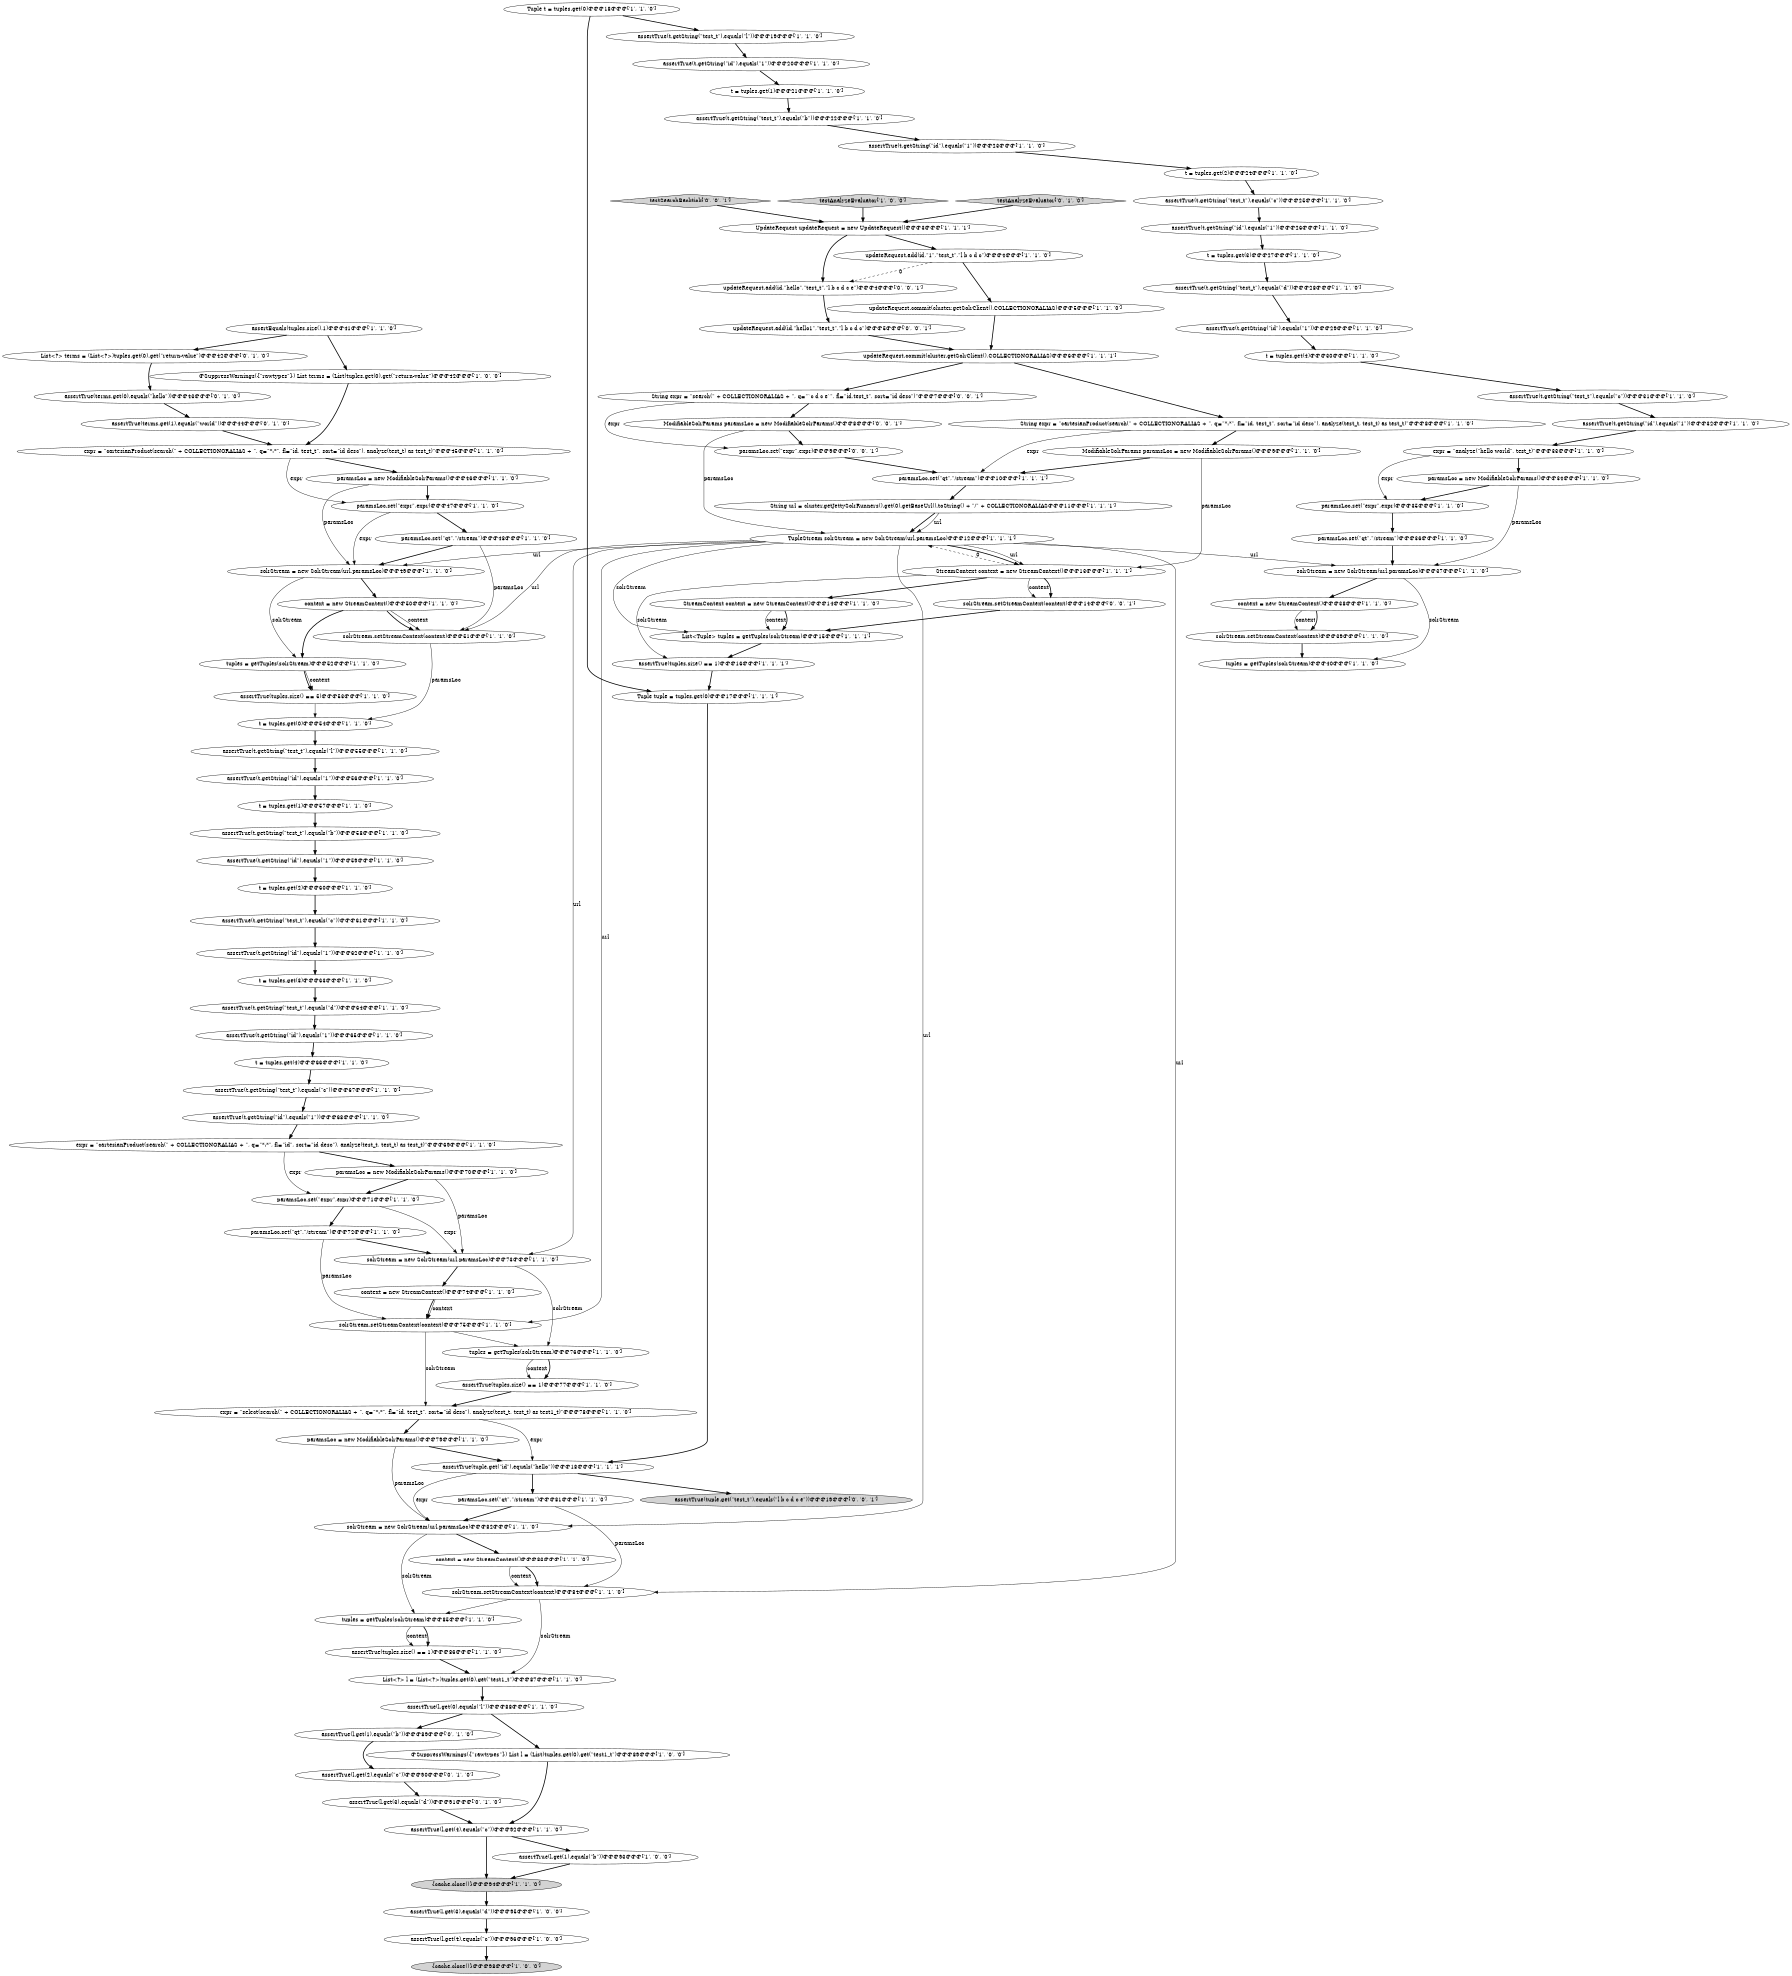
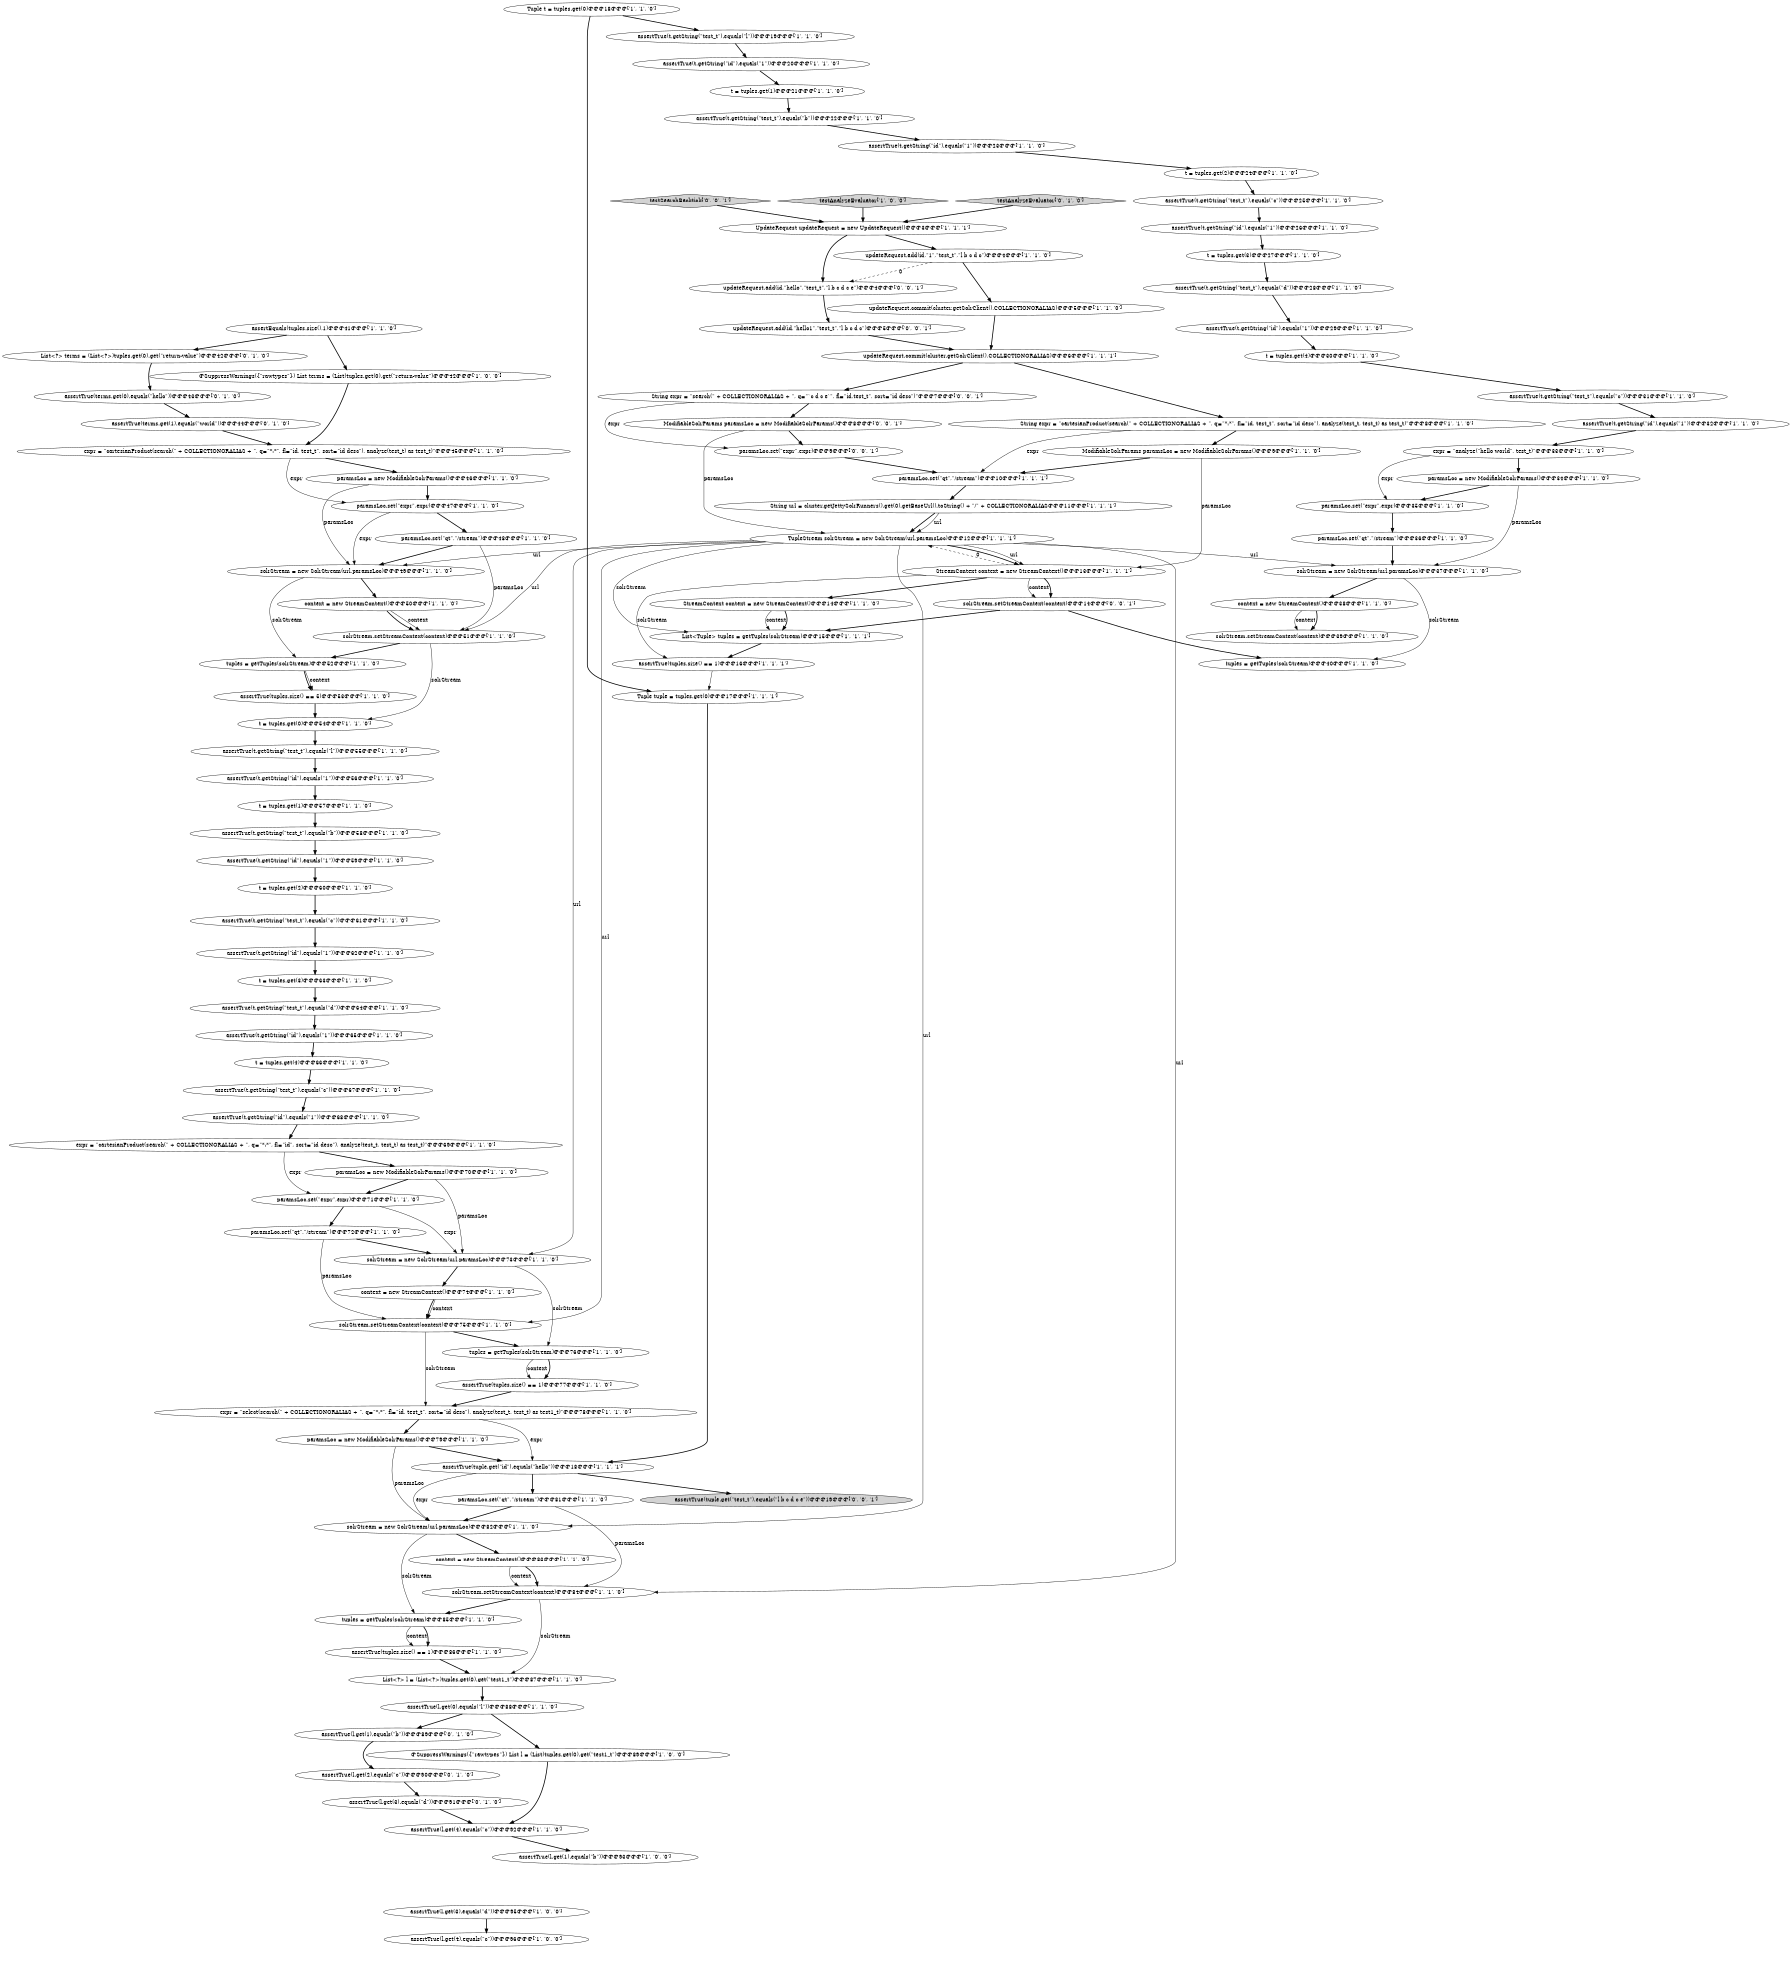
edge "context = new StreamContext()@@@50@@@['1', '1', '0']" -> "tuples = getTuples(solrStream)@@@52@@@['1', '1', '0']": now "solrStream.setStreamContext(context)@@@51@@@['1', '1', '0']" -> "tuples = getTuples(solrStream)@@@52@@@['1', '1', '0']"
edge "solrStream.setStreamContext(context)@@@39@@@['1', '1', '0']" -> "tuples = getTuples(solrStream)@@@40@@@['1', '1', '0']": now "solrStream.setStreamContext(context)@@@14@@@['0', '0', '1']" -> "tuples = getTuples(solrStream)@@@40@@@['1', '1', '0']"
edge "assertTrue(tuples.size() == 1)@@@16@@@['1', '1', '1']" -> "Tuple tuple = tuples.get(0)@@@17@@@['1', '1', '1']": style bold -> solid
edge "solrStream.setStreamContext(context)@@@51@@@['1', '1', '0']" -> "t = tuples.get(0)@@@54@@@['1', '1', '0']": label "paramsLoc" -> "solrStream"
edge "assertTrue(tuples.size() == 5)@@@53@@@['1', '1', '0']" -> "t = tuples.get(0)@@@54@@@['1', '1', '0']": style solid -> bold
edge "solrStream.setStreamContext(context)@@@75@@@['1', '1', '0']" -> "tuples = getTuples(solrStream)@@@76@@@['1', '1', '0']": style solid -> bold
edge "solrStream.setStreamContext(context)@@@84@@@['1', '1', '0']" -> "tuples = getTuples(solrStream)@@@85@@@['1', '1', '0']": style solid -> bold
node "{cache.close()}@@@94@@@['1', '1', '0']": removed
node "{cache.close()}@@@98@@@['1', '0', '0']": removed
